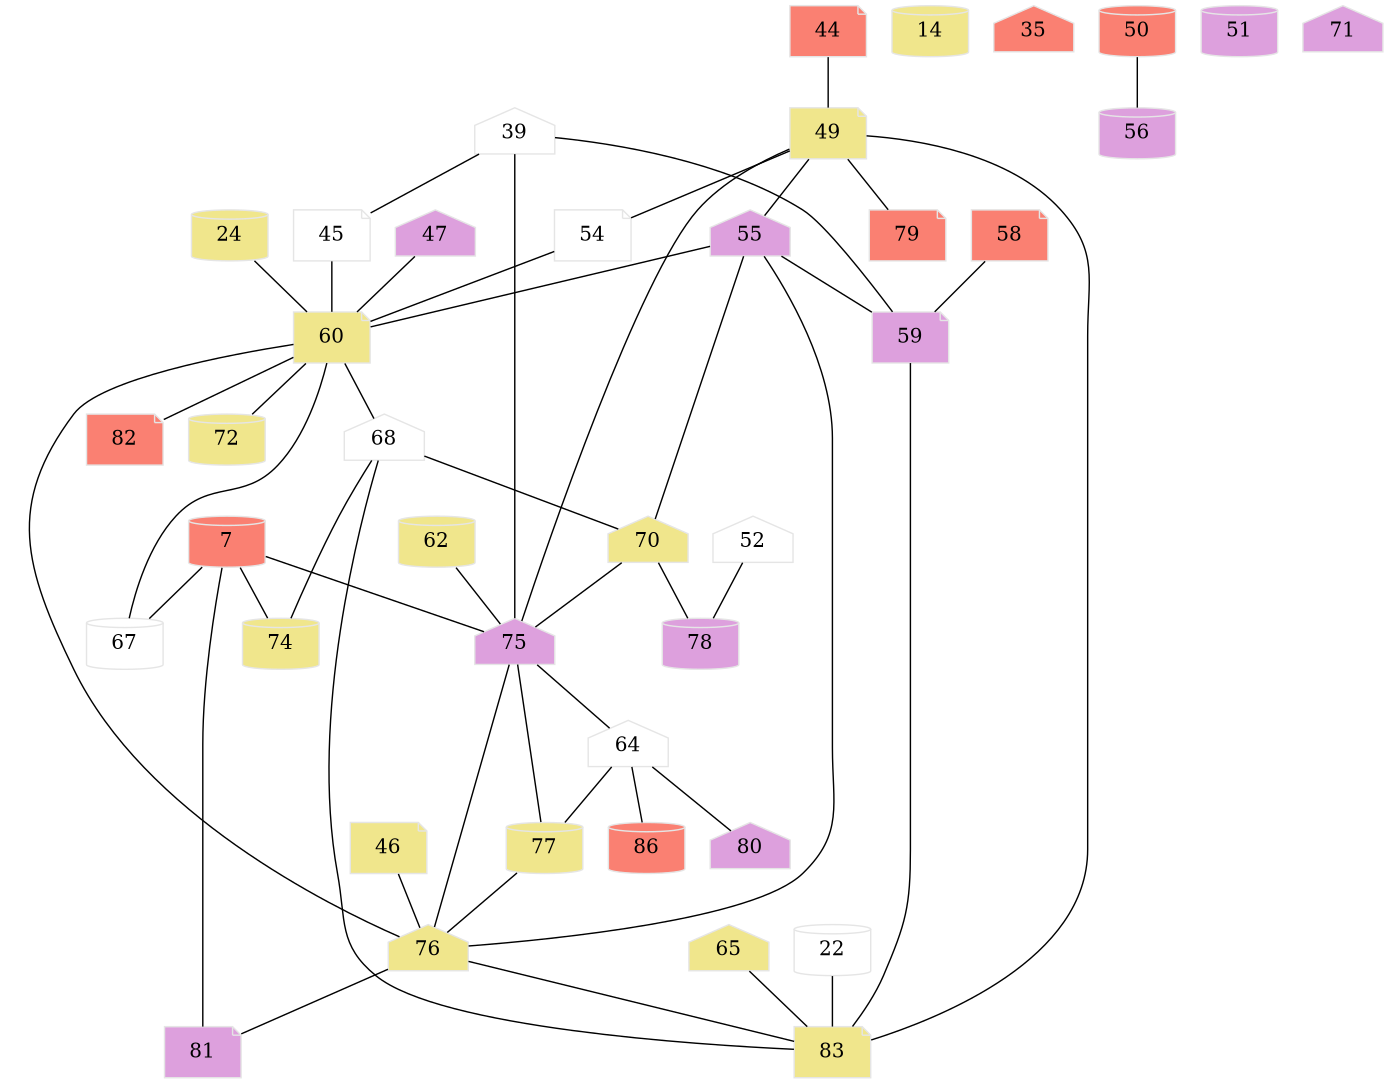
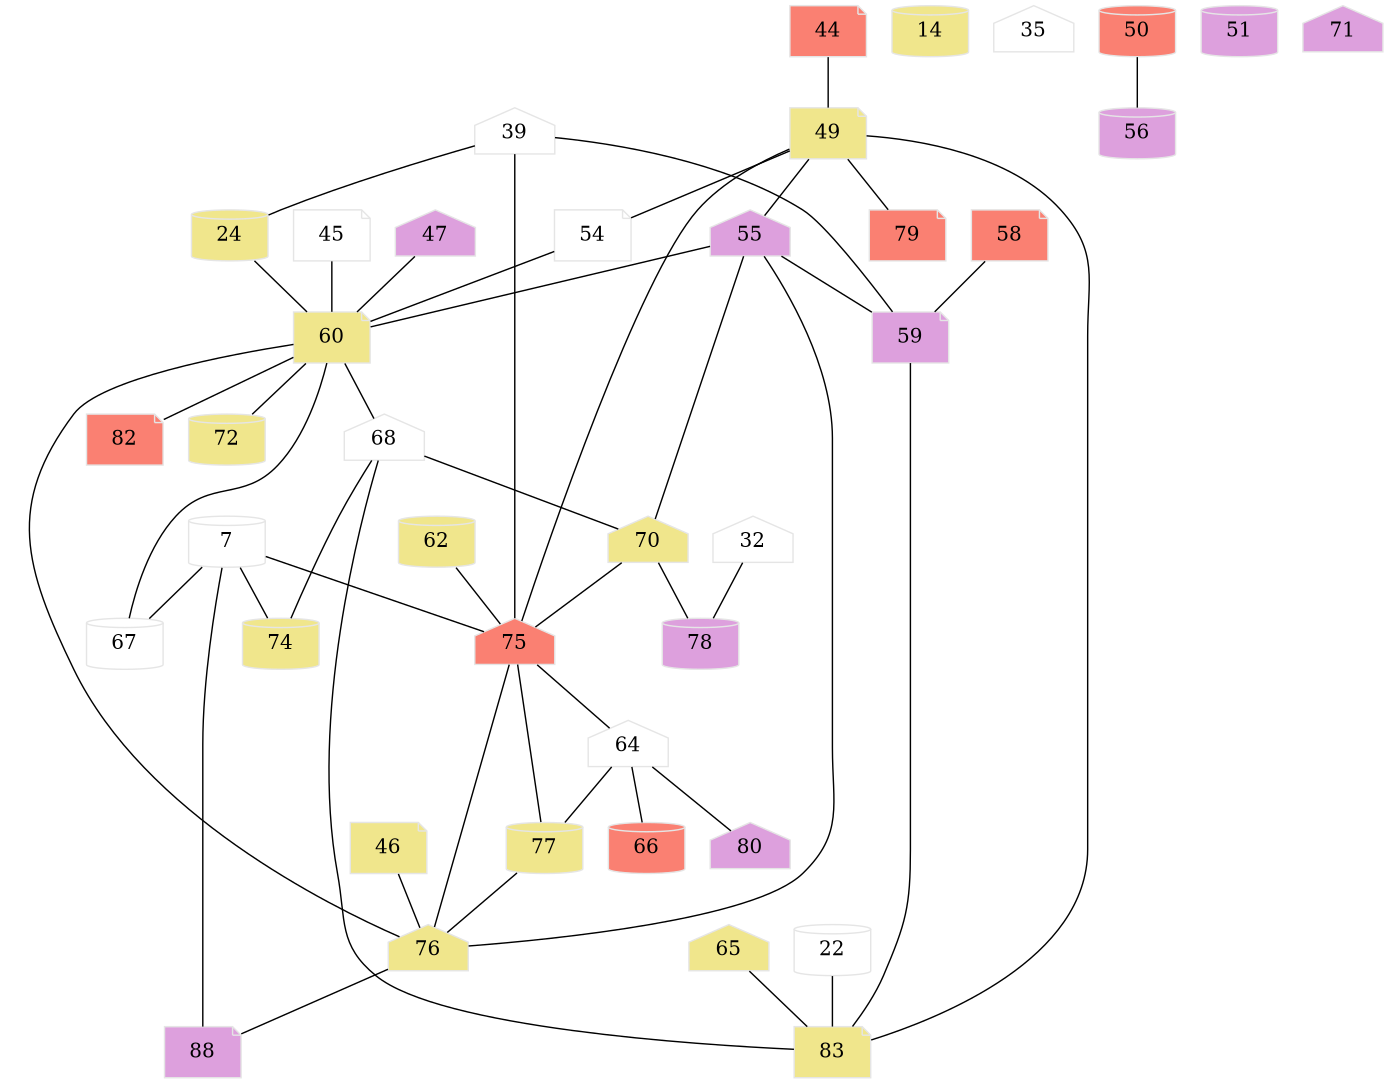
node "35": fillcolor salmon -> white
edge "39" -- "45": now "39" -- "24"
node "7": fillcolor salmon -> white
node "52": label "52" -> "32"
node "75": fillcolor plum -> salmon
node "86": label "86" -> "66"
edge "76" -- "83": removed
node "81": label "81" -> "88"
